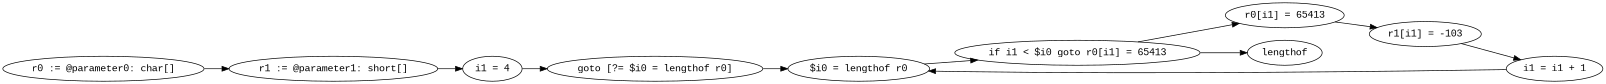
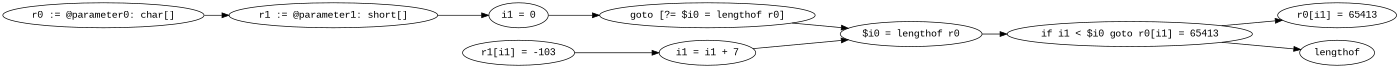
edge "r0[i1] = 65413" -> "r1[i1] = -103": removed
node "i1 = 4": label "i1 = 4" -> "i1 = 0"
node "i1 = i1 + 1": label "i1 = i1 + 1" -> "i1 = i1 + 7"
